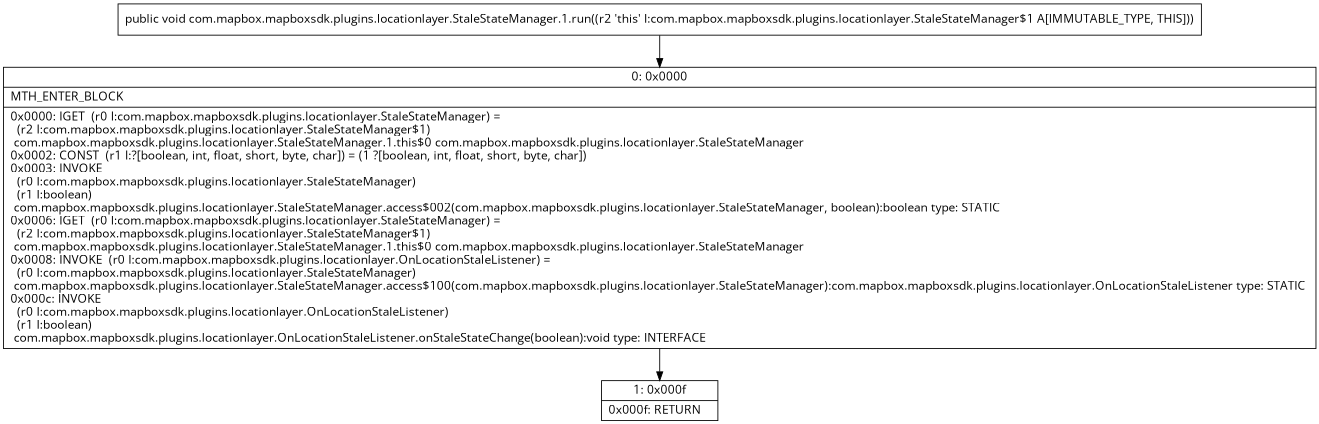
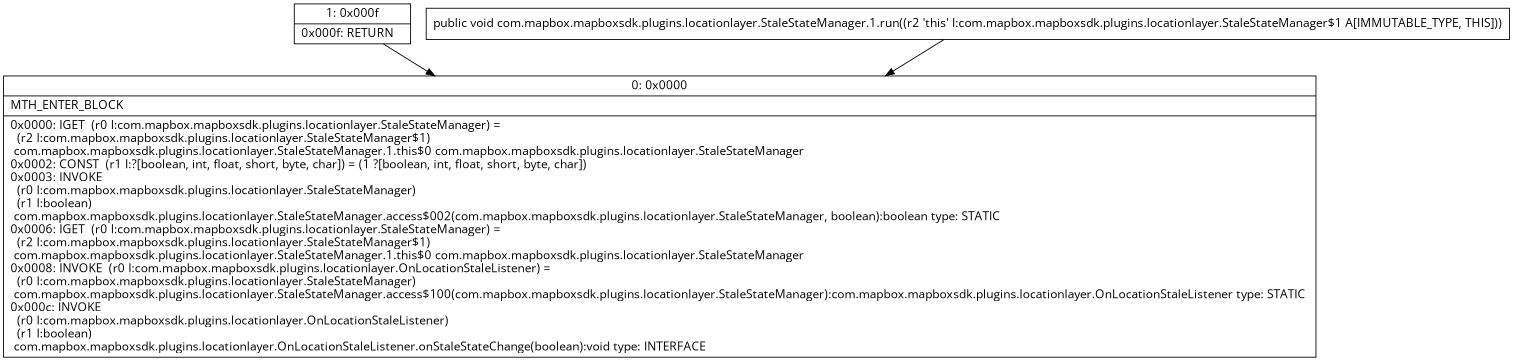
edge "0: 0x0000" -> "1: 0x000f": reversed
